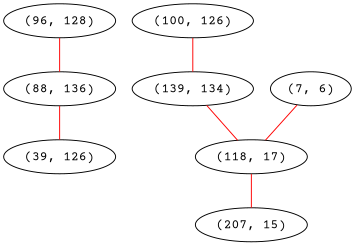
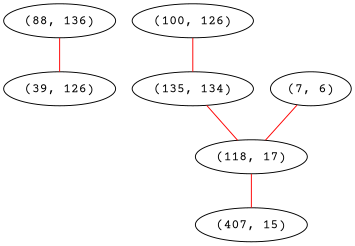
node "(96, 128)": removed
node "(139, 134)": label "(139, 134)" -> "(135, 134)"
node "(207, 15)": label "(207, 15)" -> "(407, 15)"
